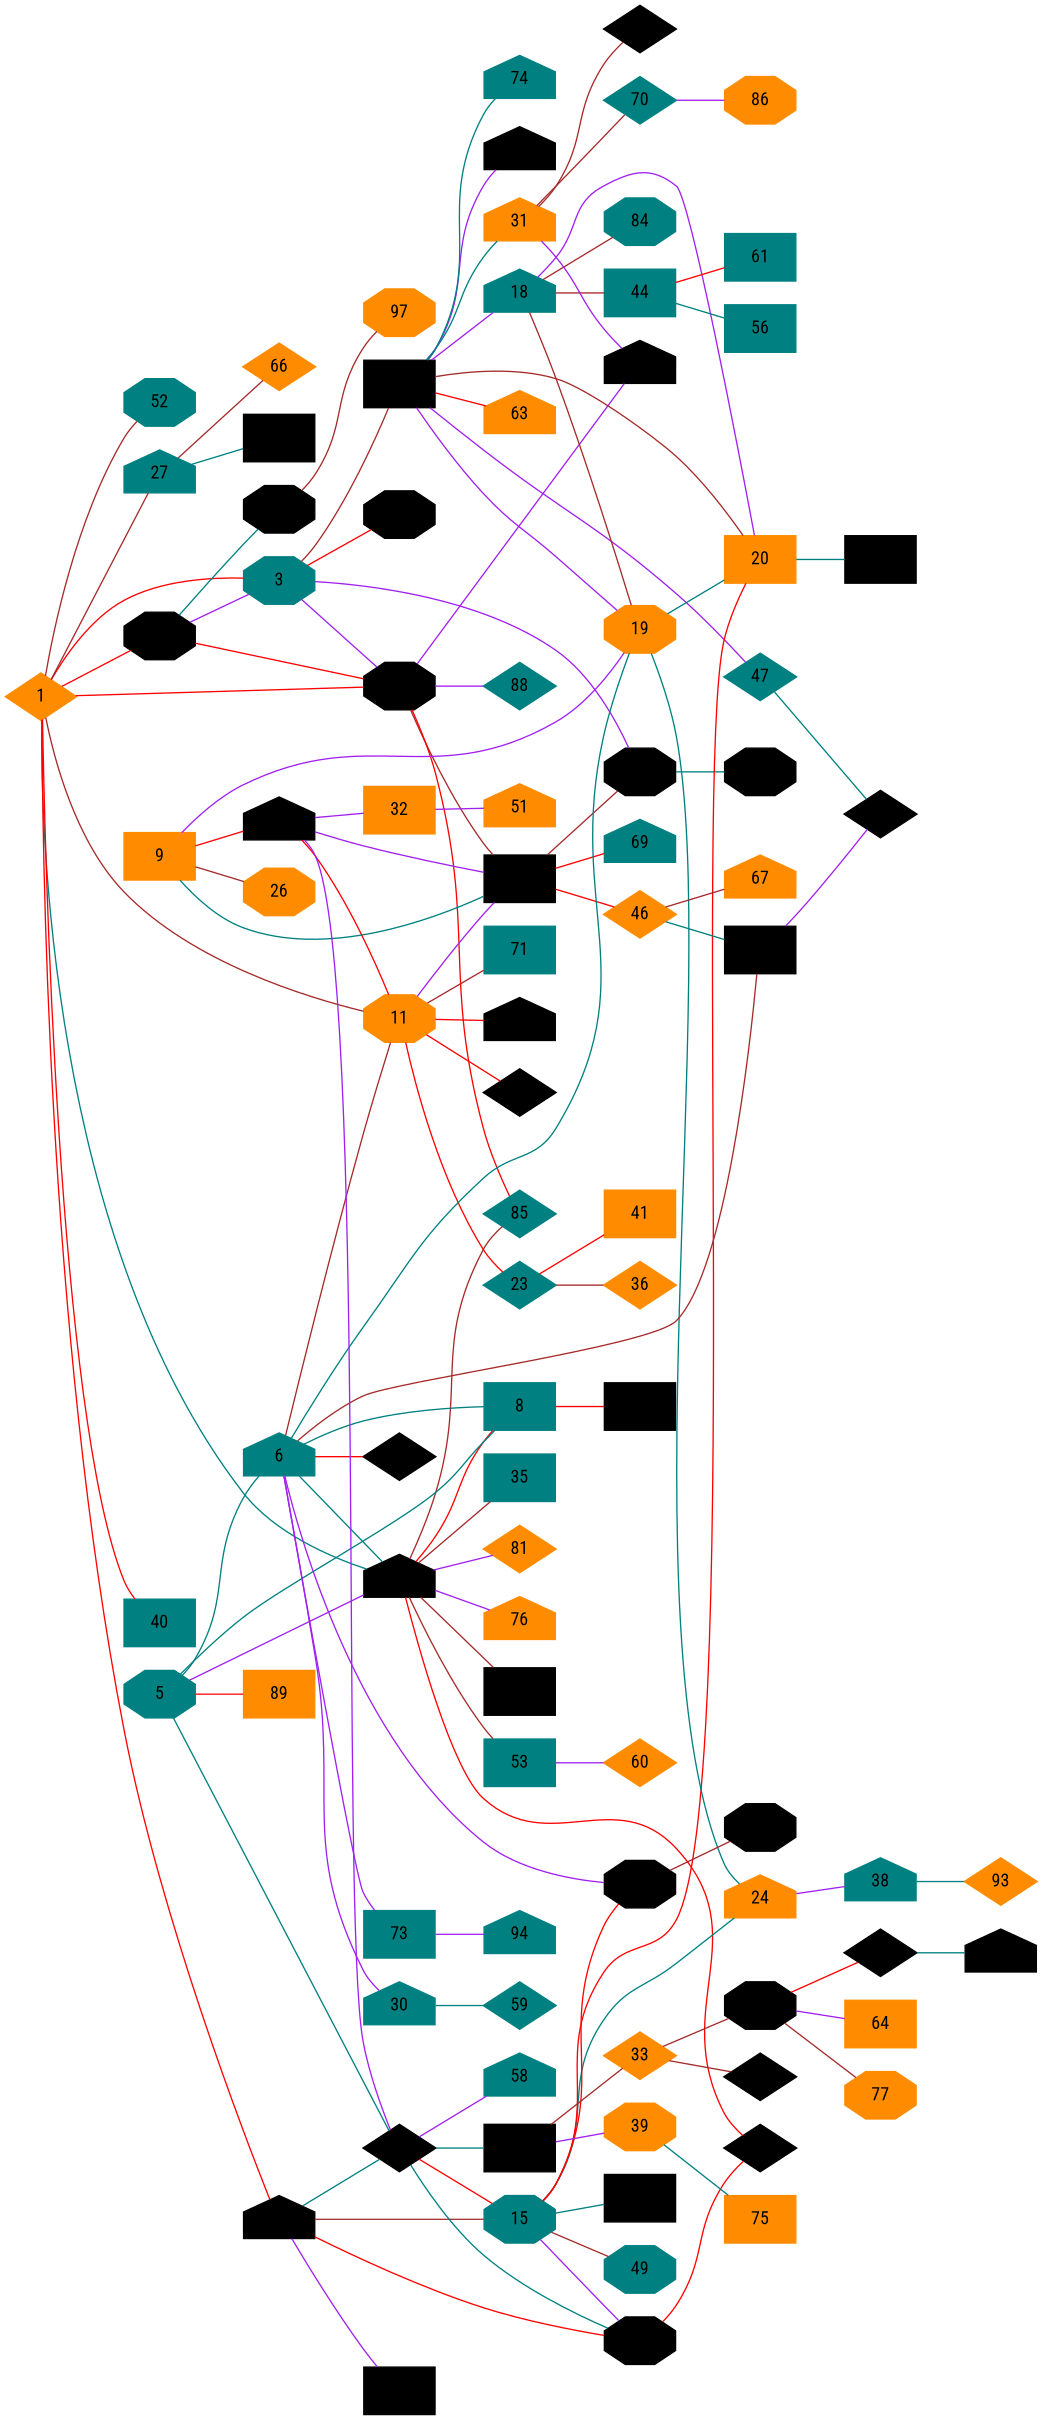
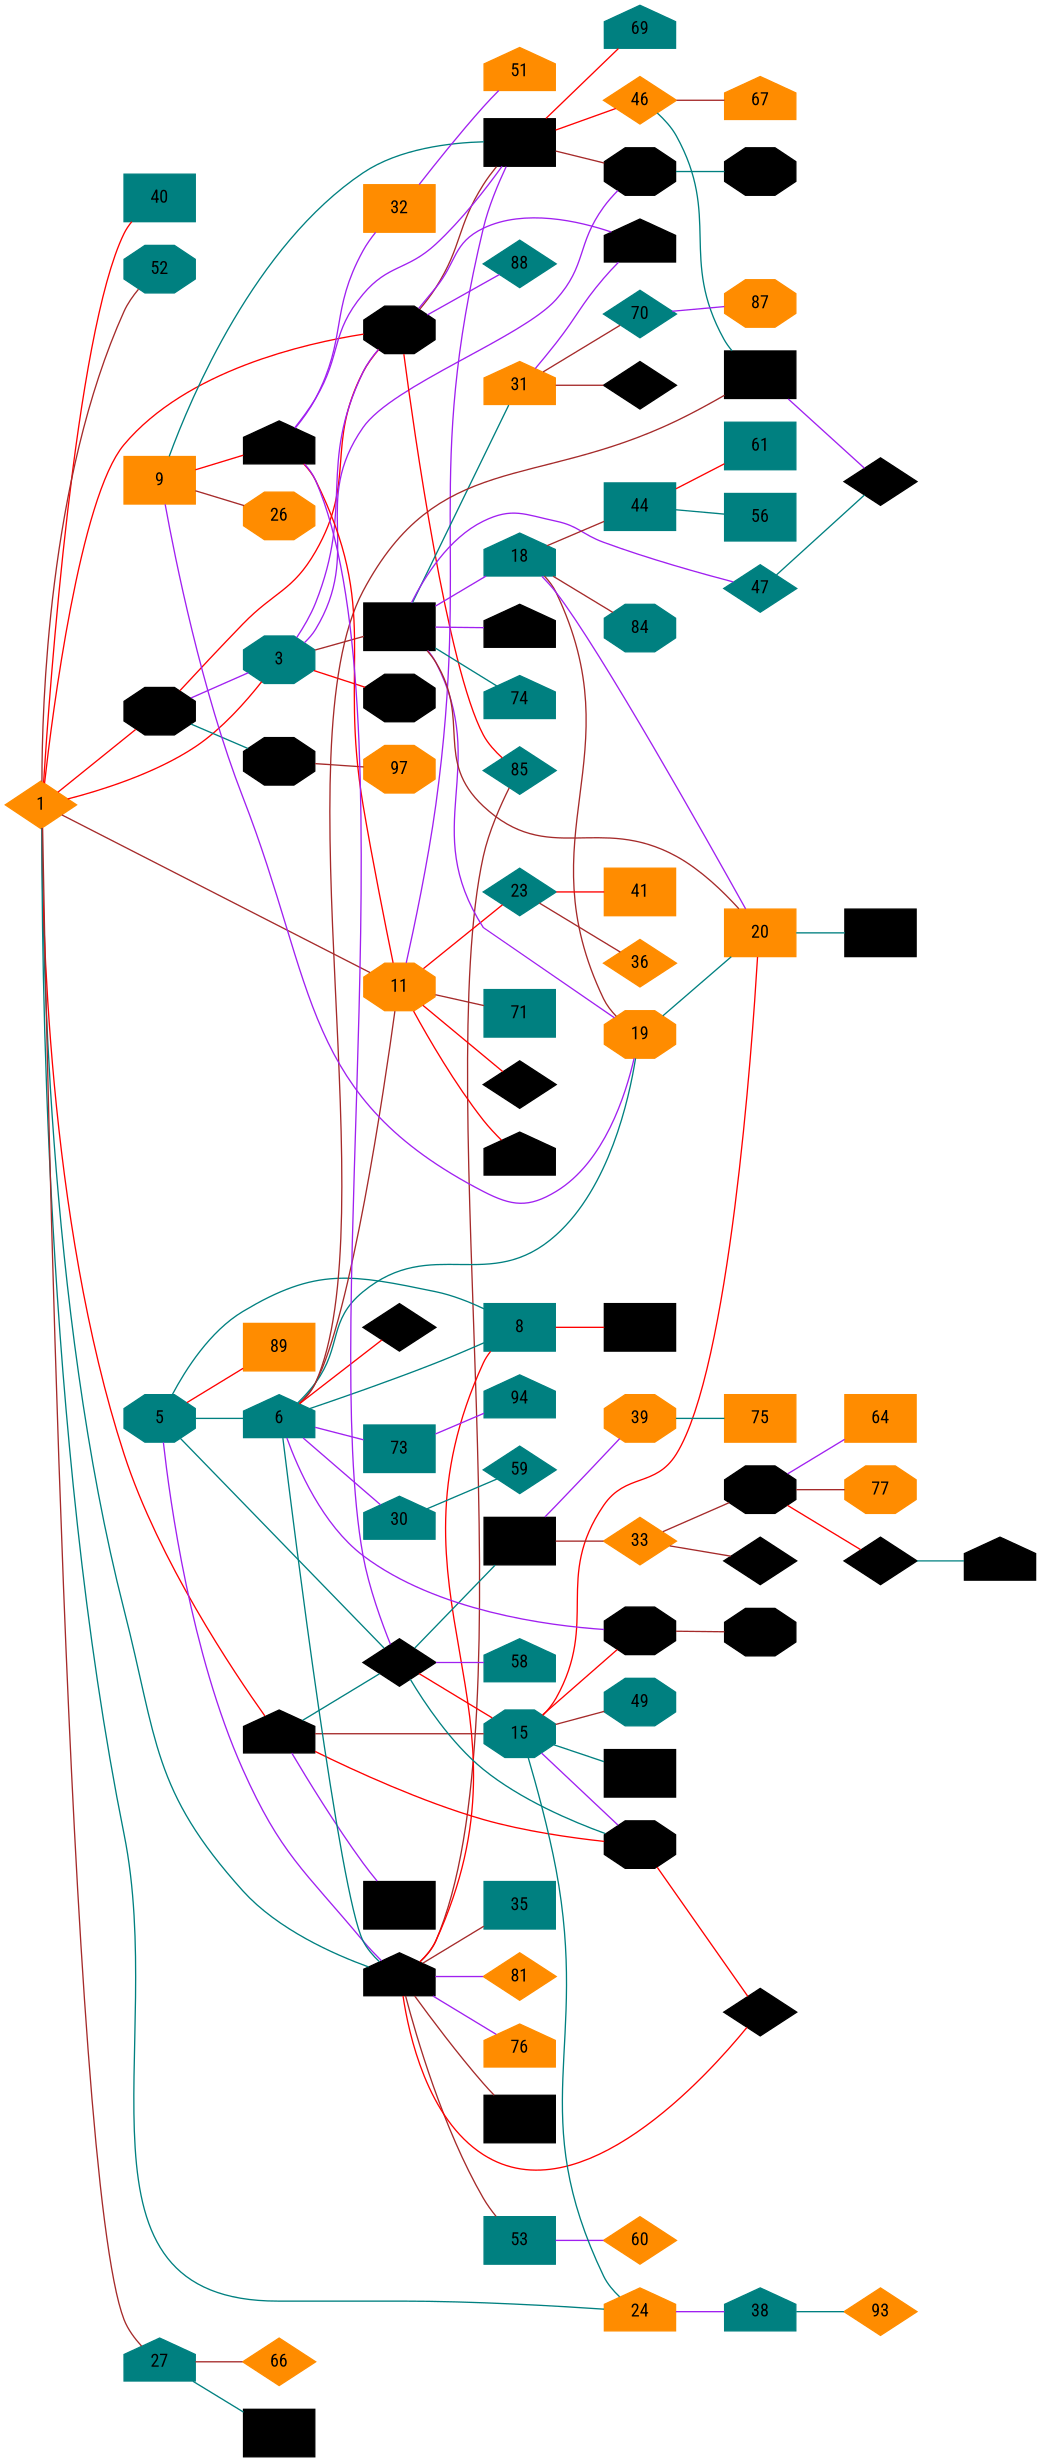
node "86": label "86" -> "87"
node "63": removed
edge "19" -- "24": now "1" -- "24"
